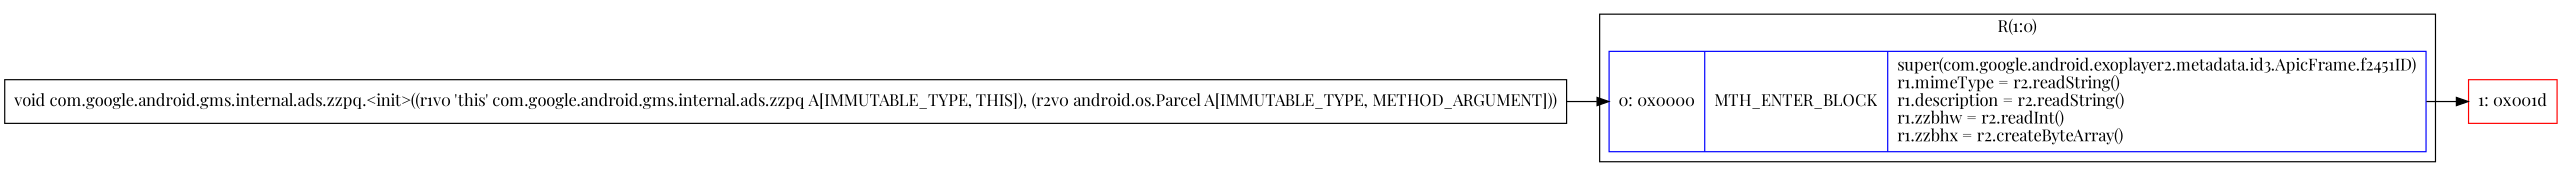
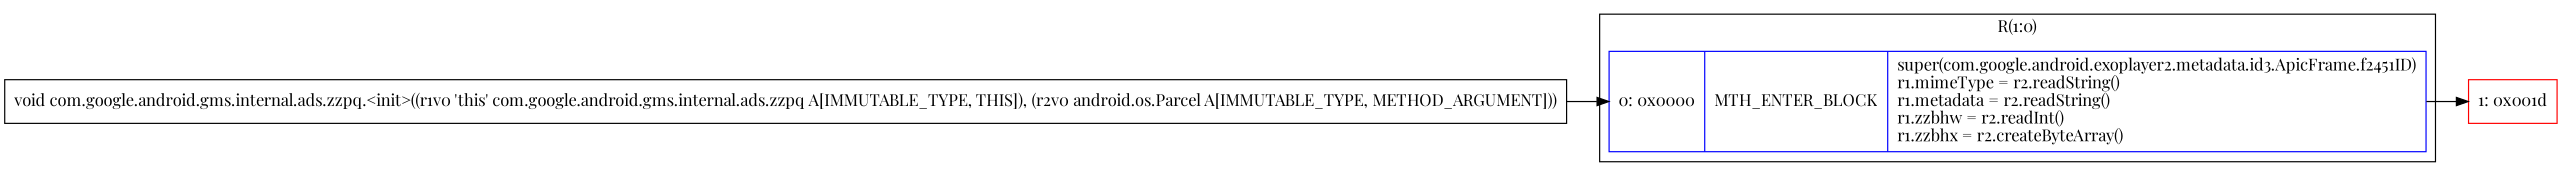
node "0: 0x0000": text "r1.description = r2.readString()" -> "r1.metadata = r2.readString()"
